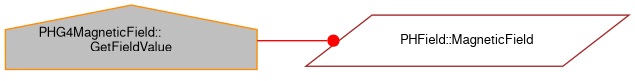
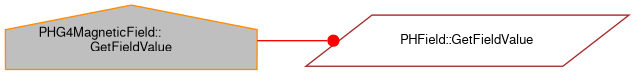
node "PHField::MagneticField": label "PHField::MagneticField" -> "PHField::GetFieldValue"
